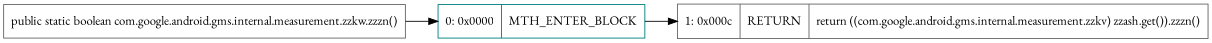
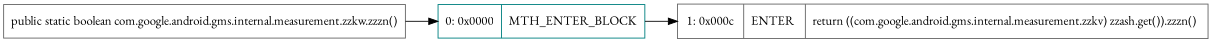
node "1: 0x000c": text "RETURN" -> "ENTER"
